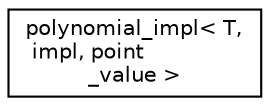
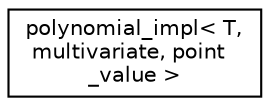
node "polynomial_impl< T, impl, point _value >": label "polynomial_impl< T, impl, point _value >" -> "polynomial_impl< T, multivariate, point _value >"
